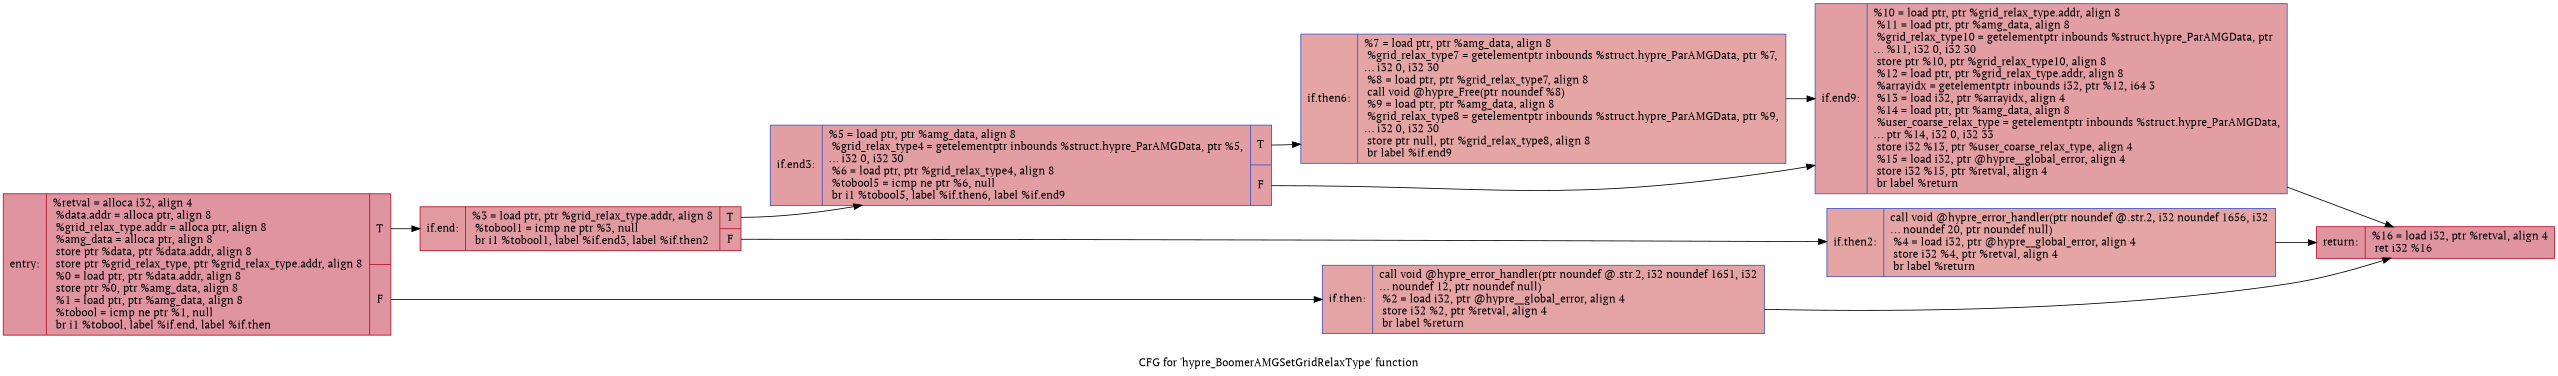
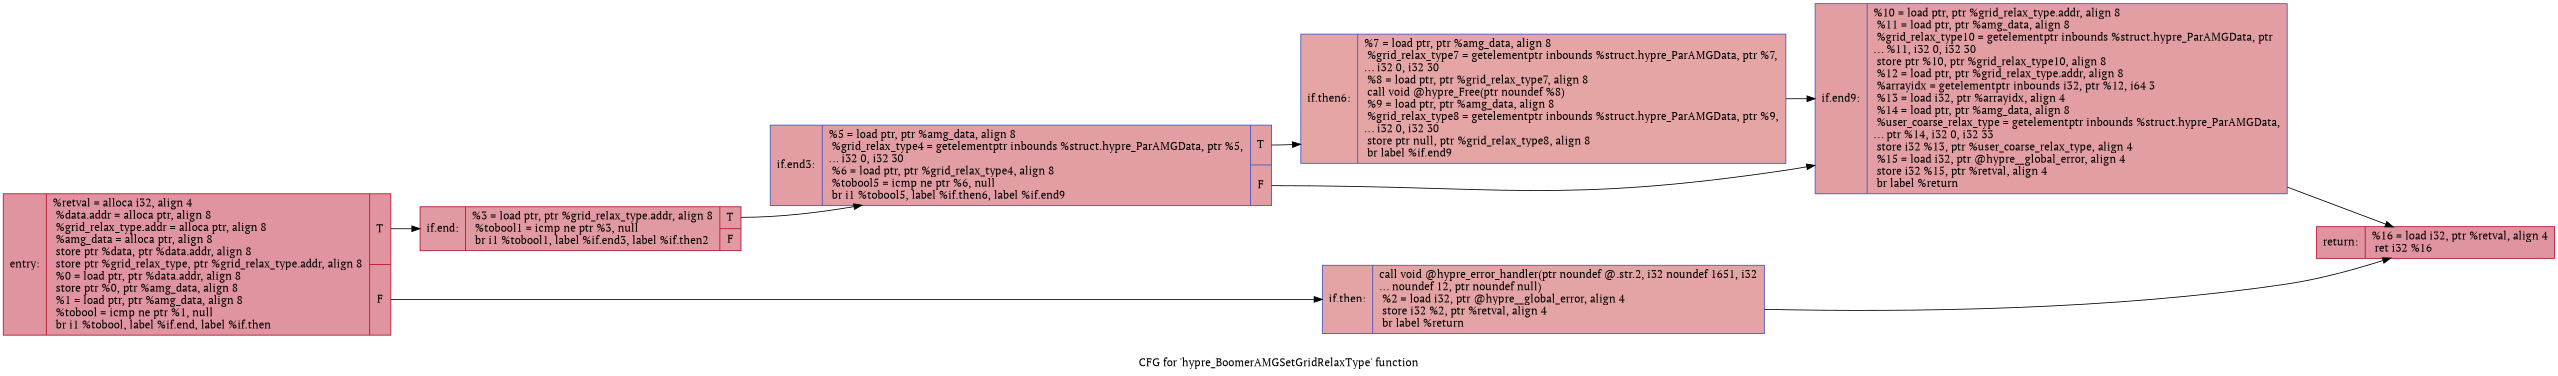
node "if.then2:": removed
